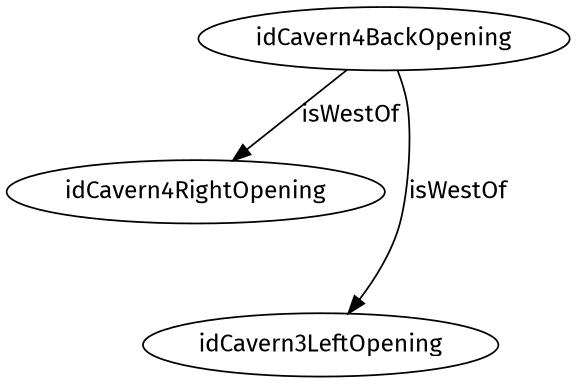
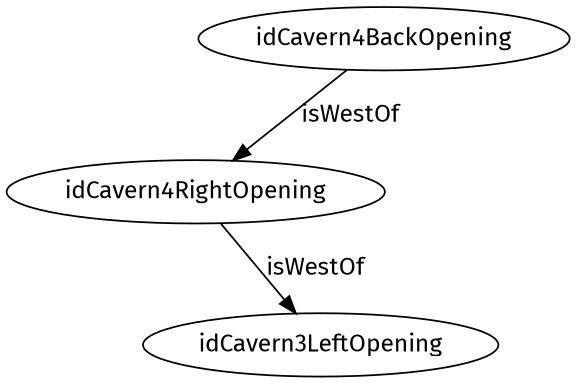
edge "idCavern4BackOpening" -> "idCavern3LeftOpening": now "idCavern4RightOpening" -> "idCavern3LeftOpening"
